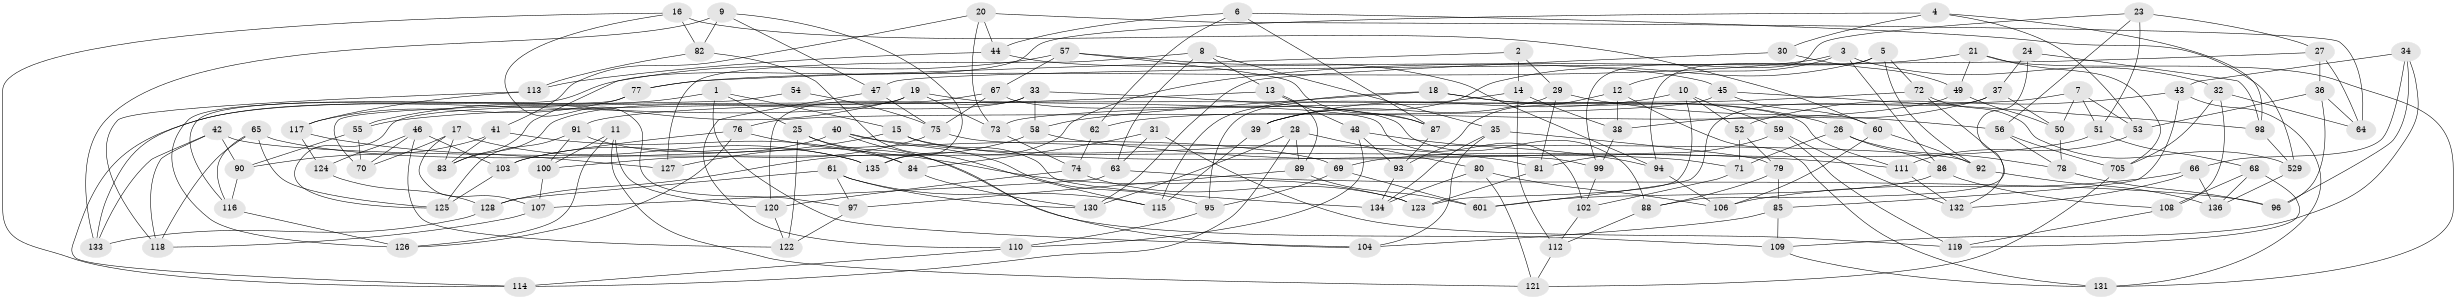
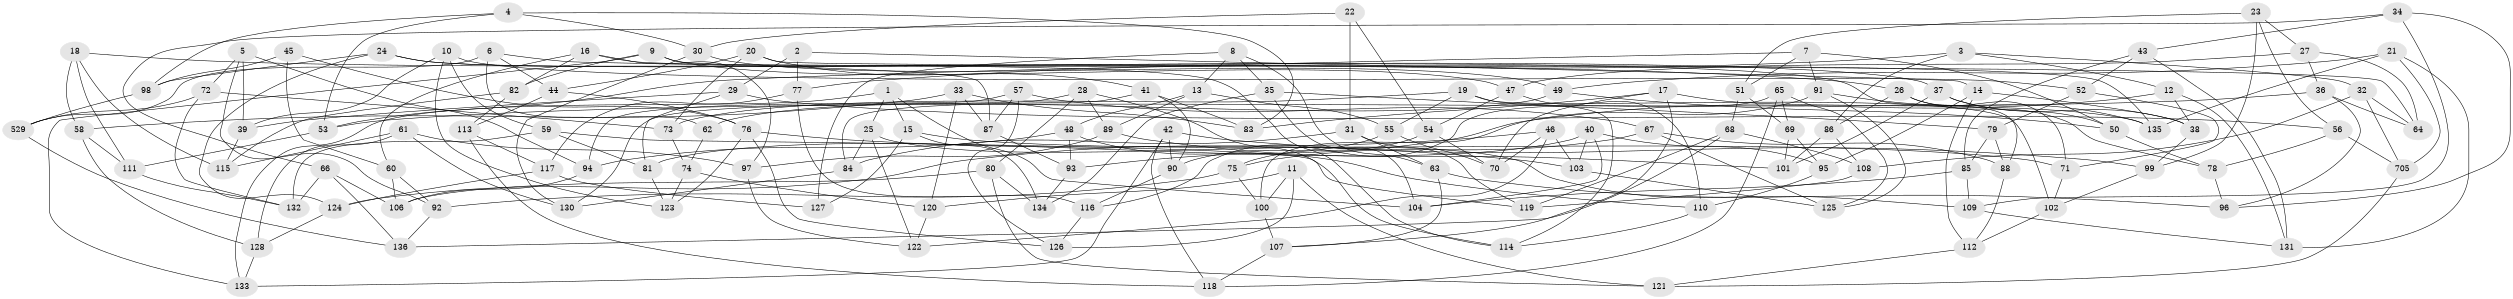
node "22": added
edge "44" -- "45": now "44" -- "76"
edge "47" -- "75": now "47" -- "54"
edge "24" -- "124": added
node "601": label "601" -> "101"
